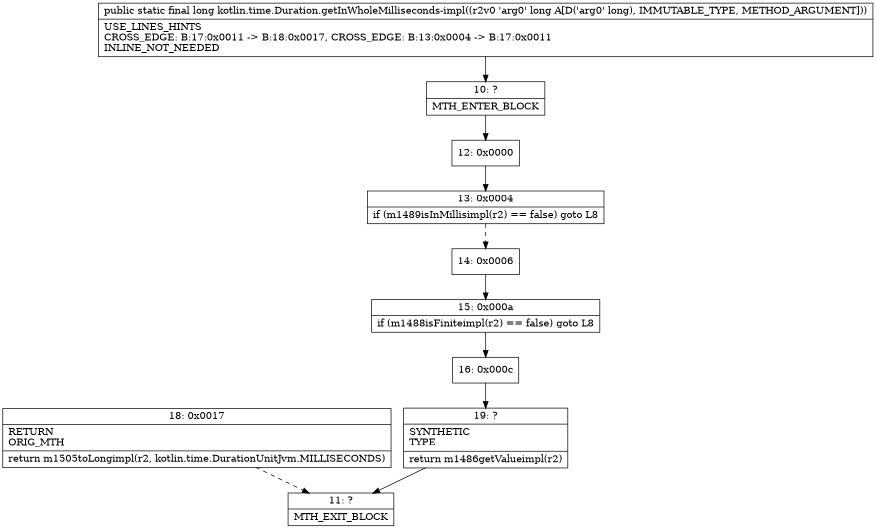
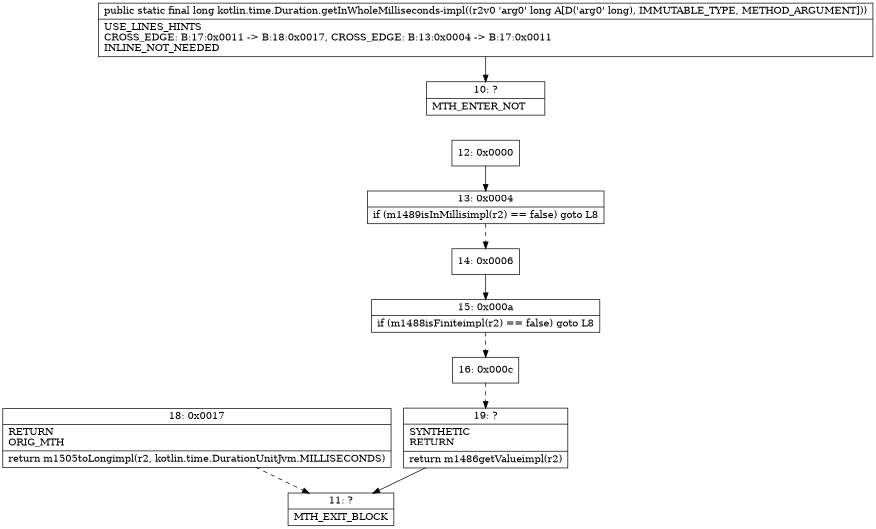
node "10: ?": text "MTH_ENTER_BLOCK" -> "MTH_ENTER_NOT"
edge "10: ?" -> "12: 0x0000": removed
edge "15: 0x000a" -> "16: 0x000c": style solid -> dashed
edge "16: 0x000c" -> "19: ?": style solid -> dashed
node "19: ?": text "TYPE" -> "RETURN"
